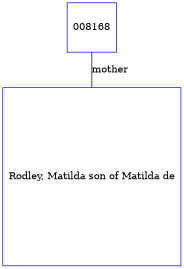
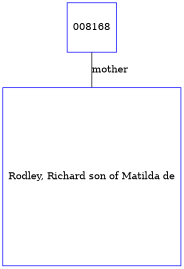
node "Rodley, Matilda son of Matilda de": label "Rodley, Matilda son of Matilda de" -> "Rodley, Richard son of Matilda de"
